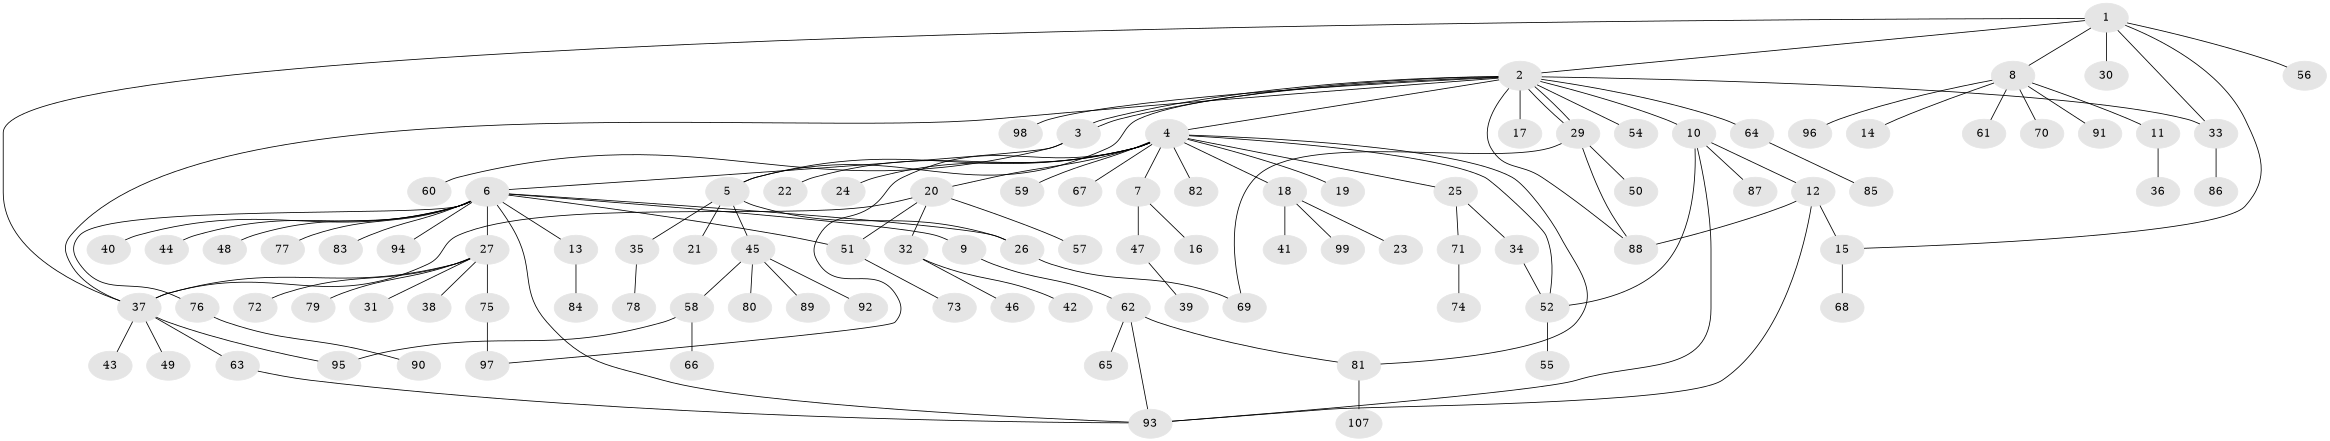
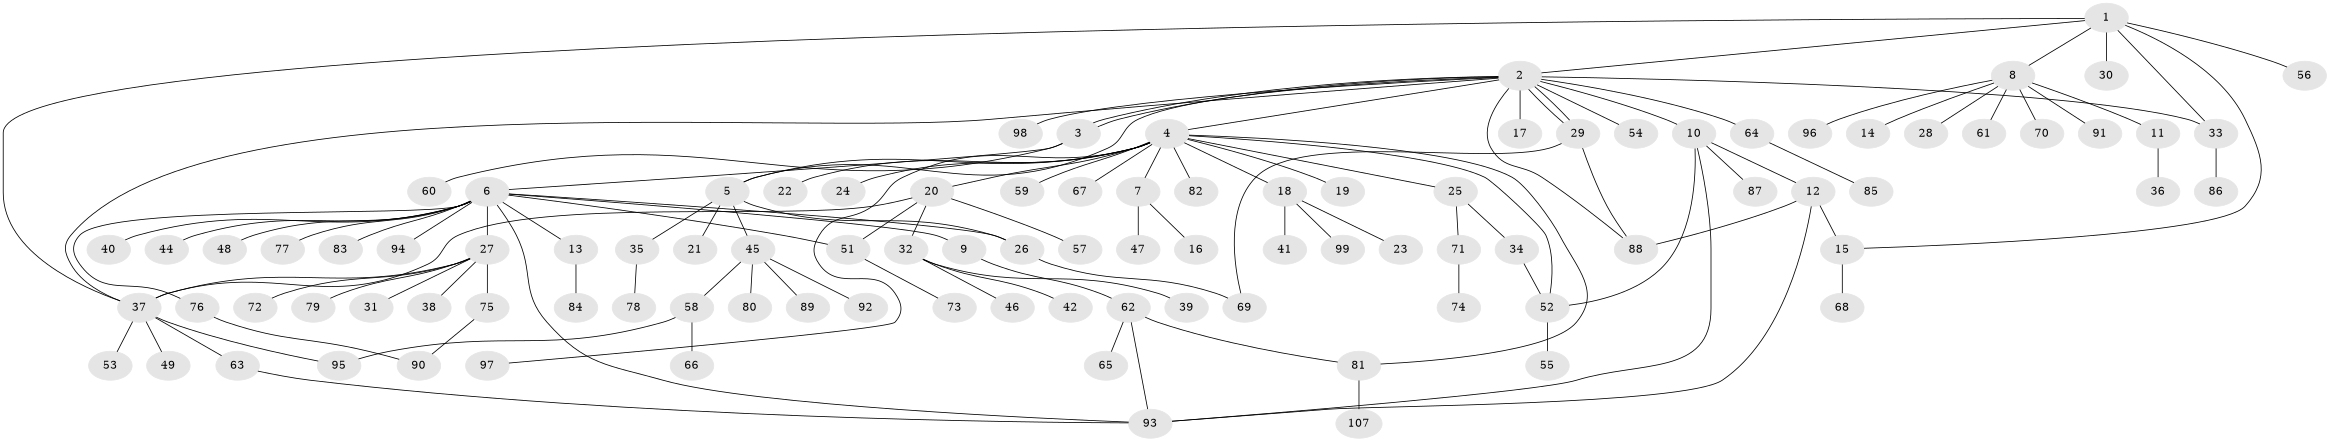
node "28": added
node "50": removed
edge "47" -- "39": now "32" -- "39"
edge "75" -- "97": now "75" -- "90"
node "43": label "43" -> "53"
